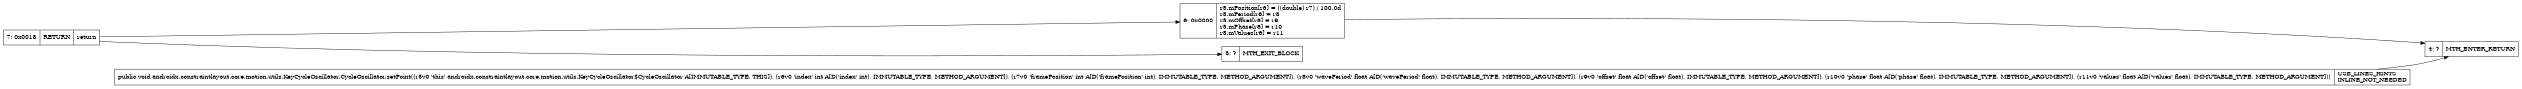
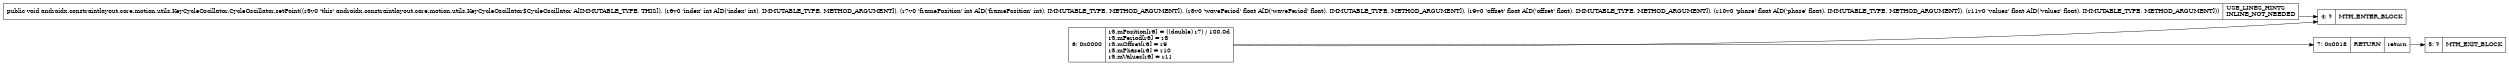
edge "7: 0x0018" -> "6: 0x0000": reversed
node "4: ?": text "MTH_ENTER_RETURN" -> "MTH_ENTER_BLOCK"
